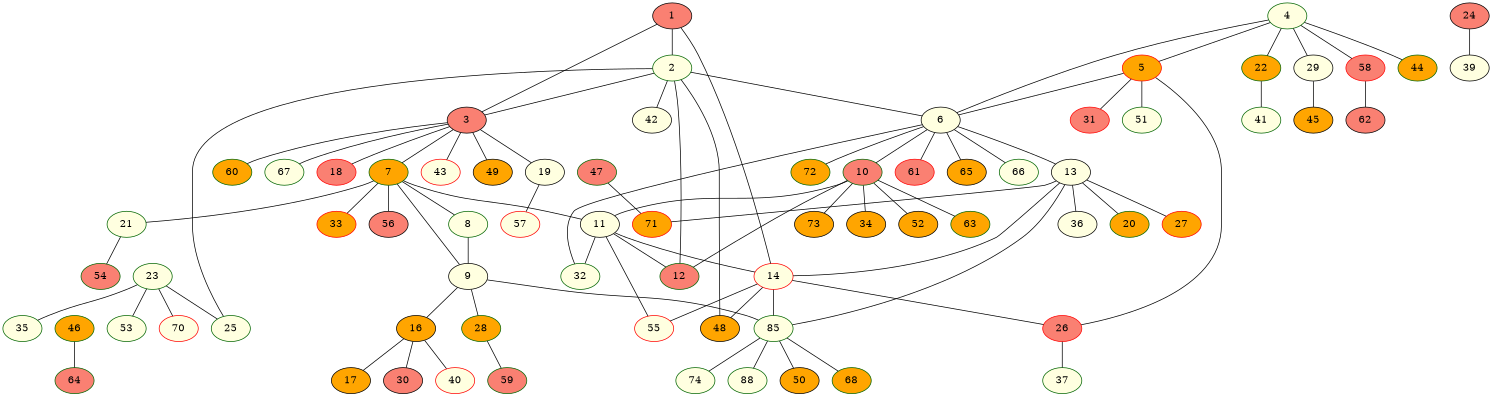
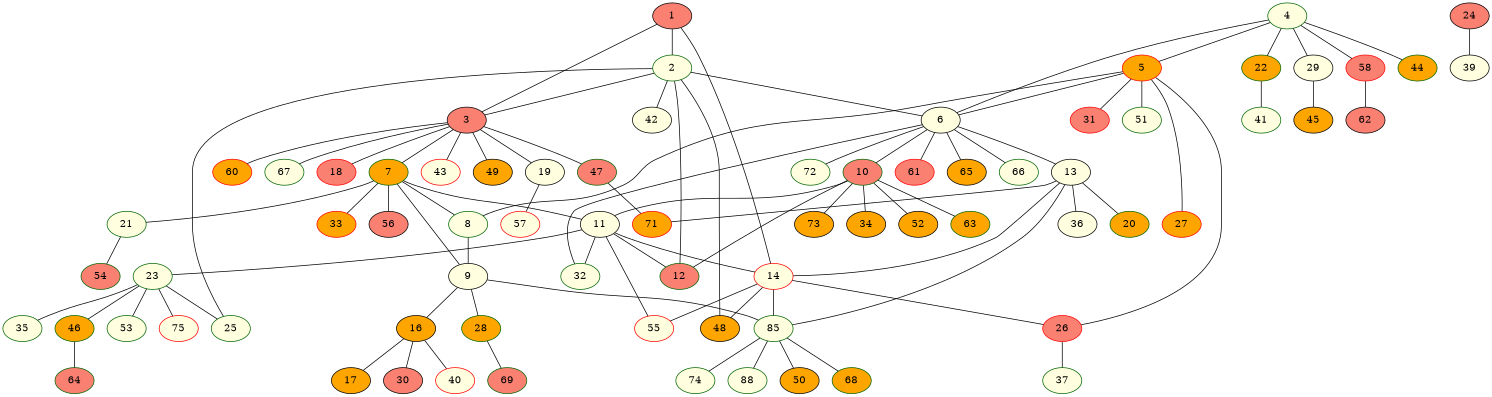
edge "5" -- "8": added
edge "3" -- "47": added
node "60": color darkgreen -> red
node "72": fillcolor orange -> lightyellow
edge "13" -- "27": now "5" -- "27"
edge "11" -- "23": added
edge "23" -- "46": added
node "70": label "70" -> "75"
node "59": label "59" -> "69"
